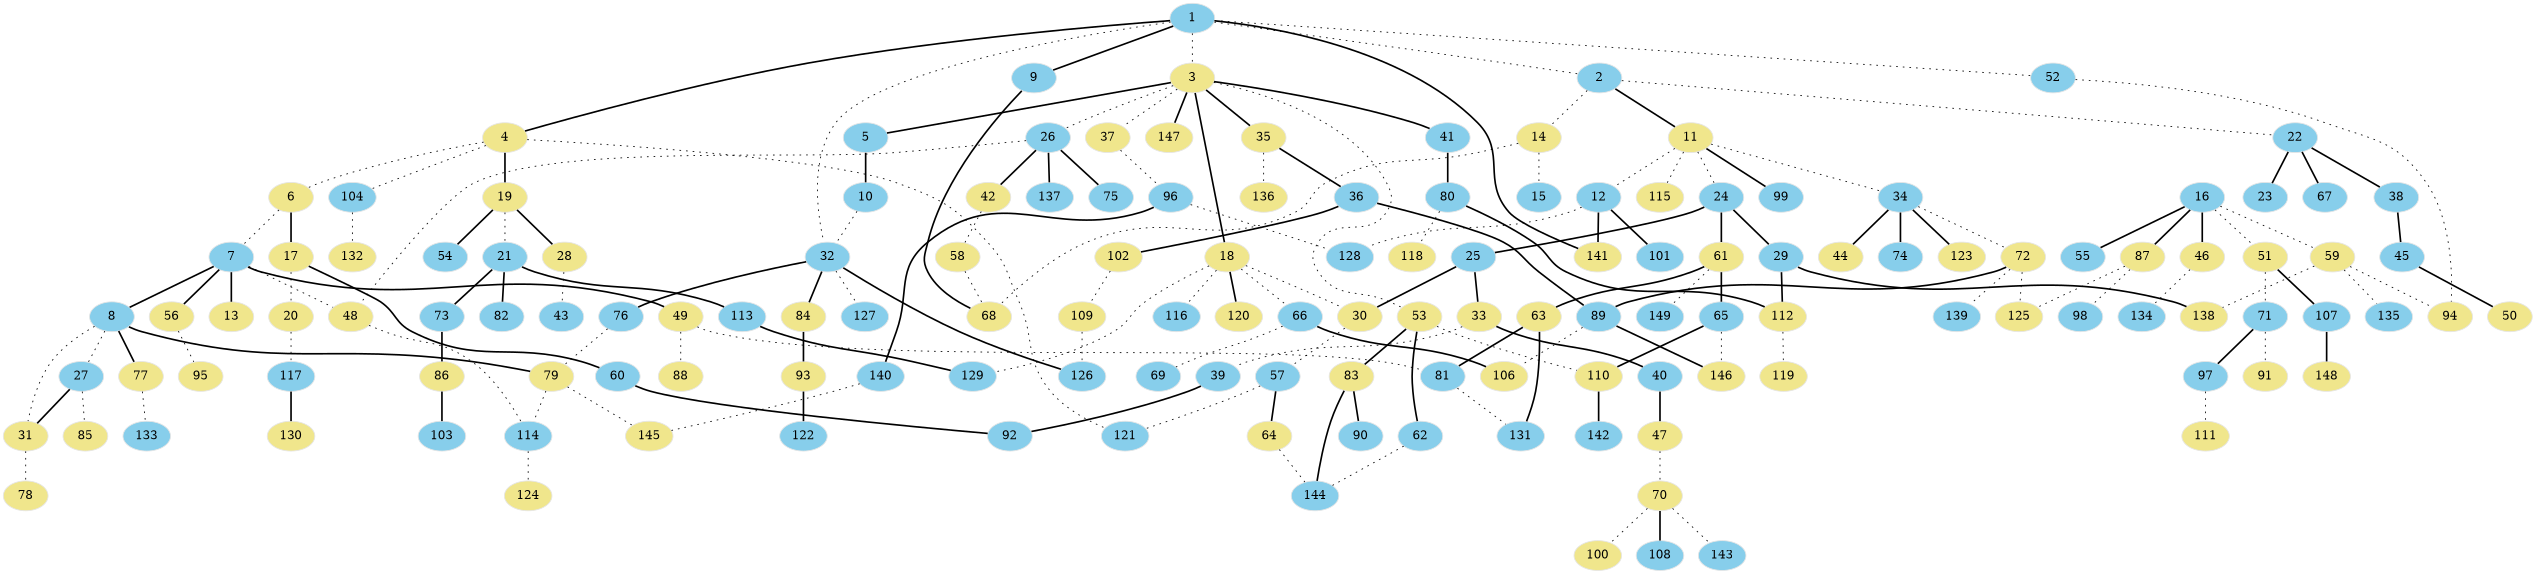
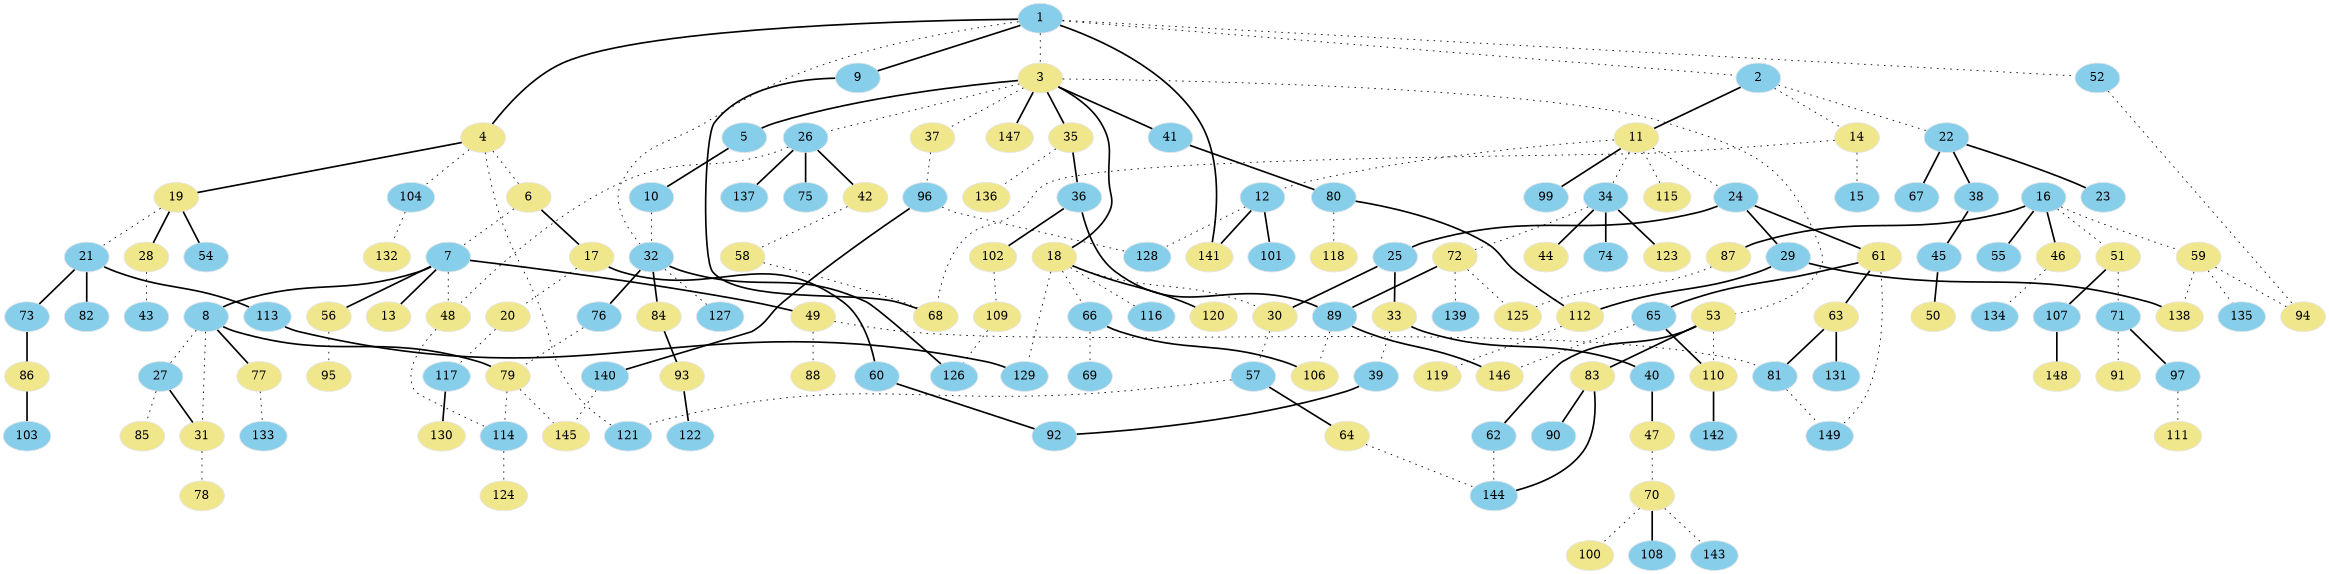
node "98": removed
edge "81" -- "131": now "81" -- "149"
